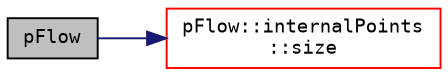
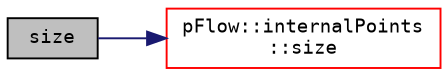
node "pFlow": label "pFlow" -> "size"
